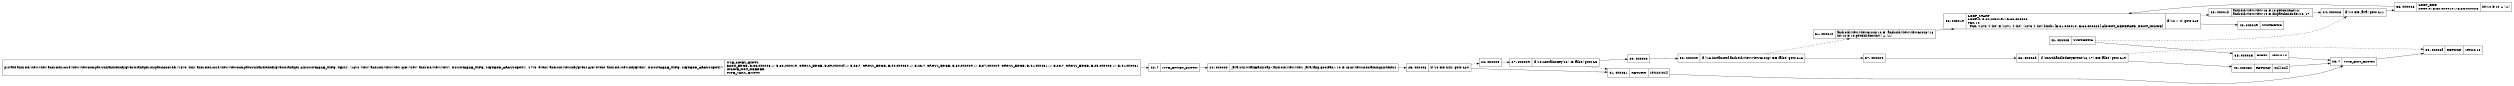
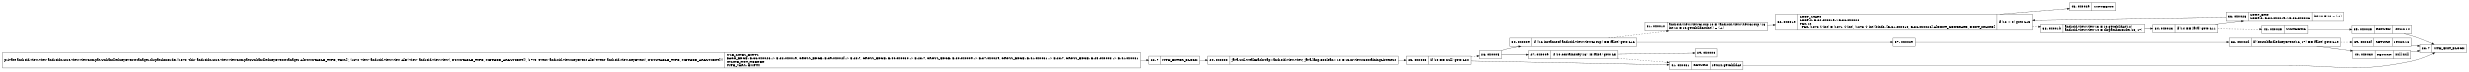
edge "42: 0x0025" -> "34: 0x0023": reversed
node "35: 0x0025": text "HINTS" -> "RETURN"
edge "23: ?" -> "39: 0x002f": reversed
edge "29: 0x000c" -> "30: 0x000e": now "26: 0x0005" -> "30: 0x000e"
node "41: 0x0031": text "return null" -> "return getChildAt"
